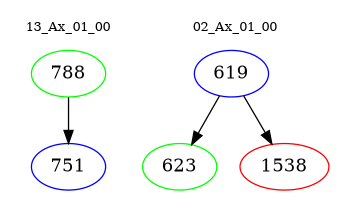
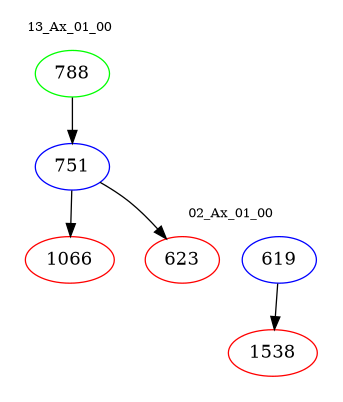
edge "619" -> "623": now "751" -> "623"
node "623": color green -> red
node "1066": added
